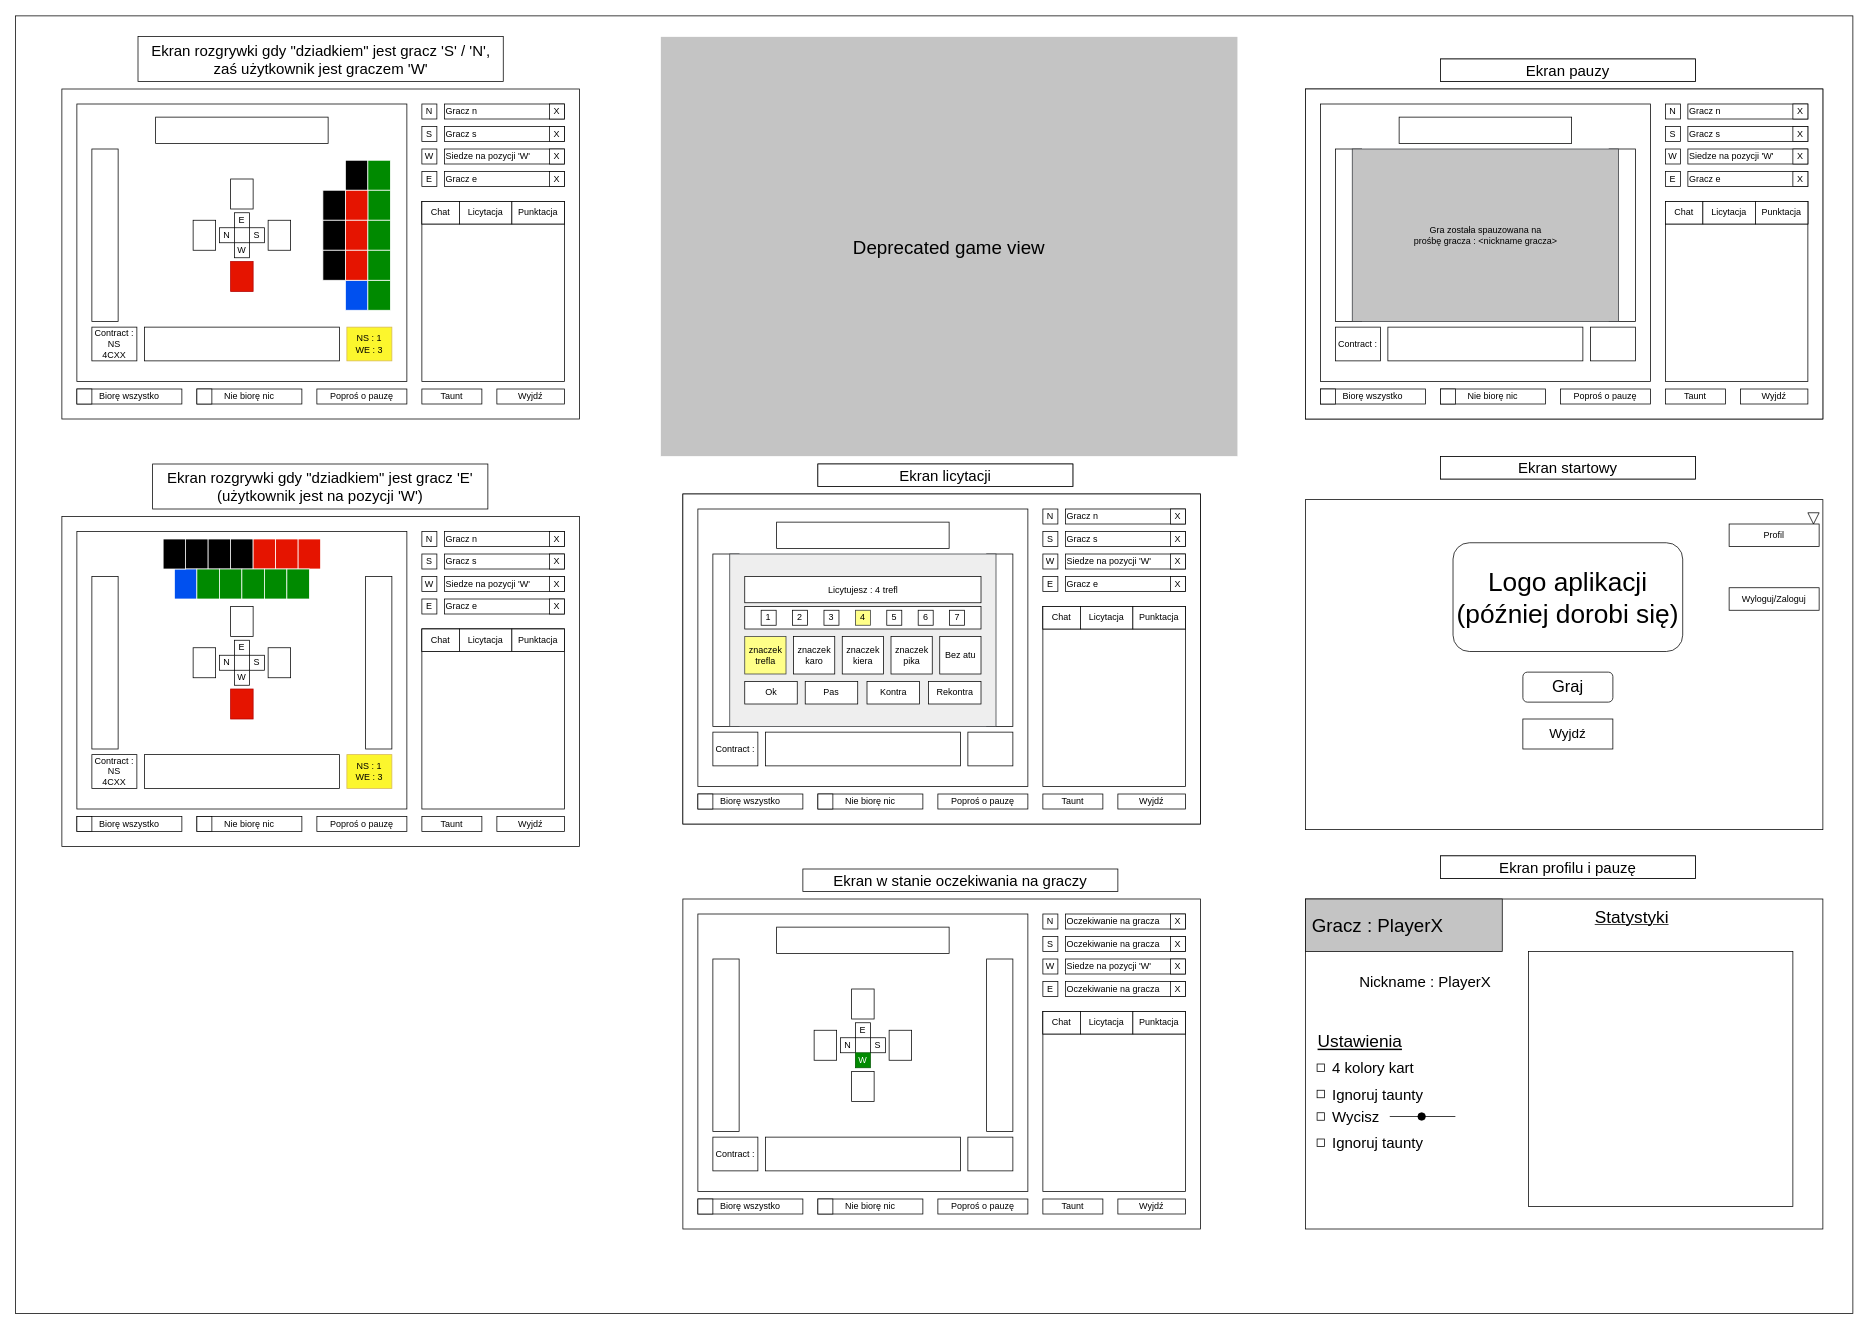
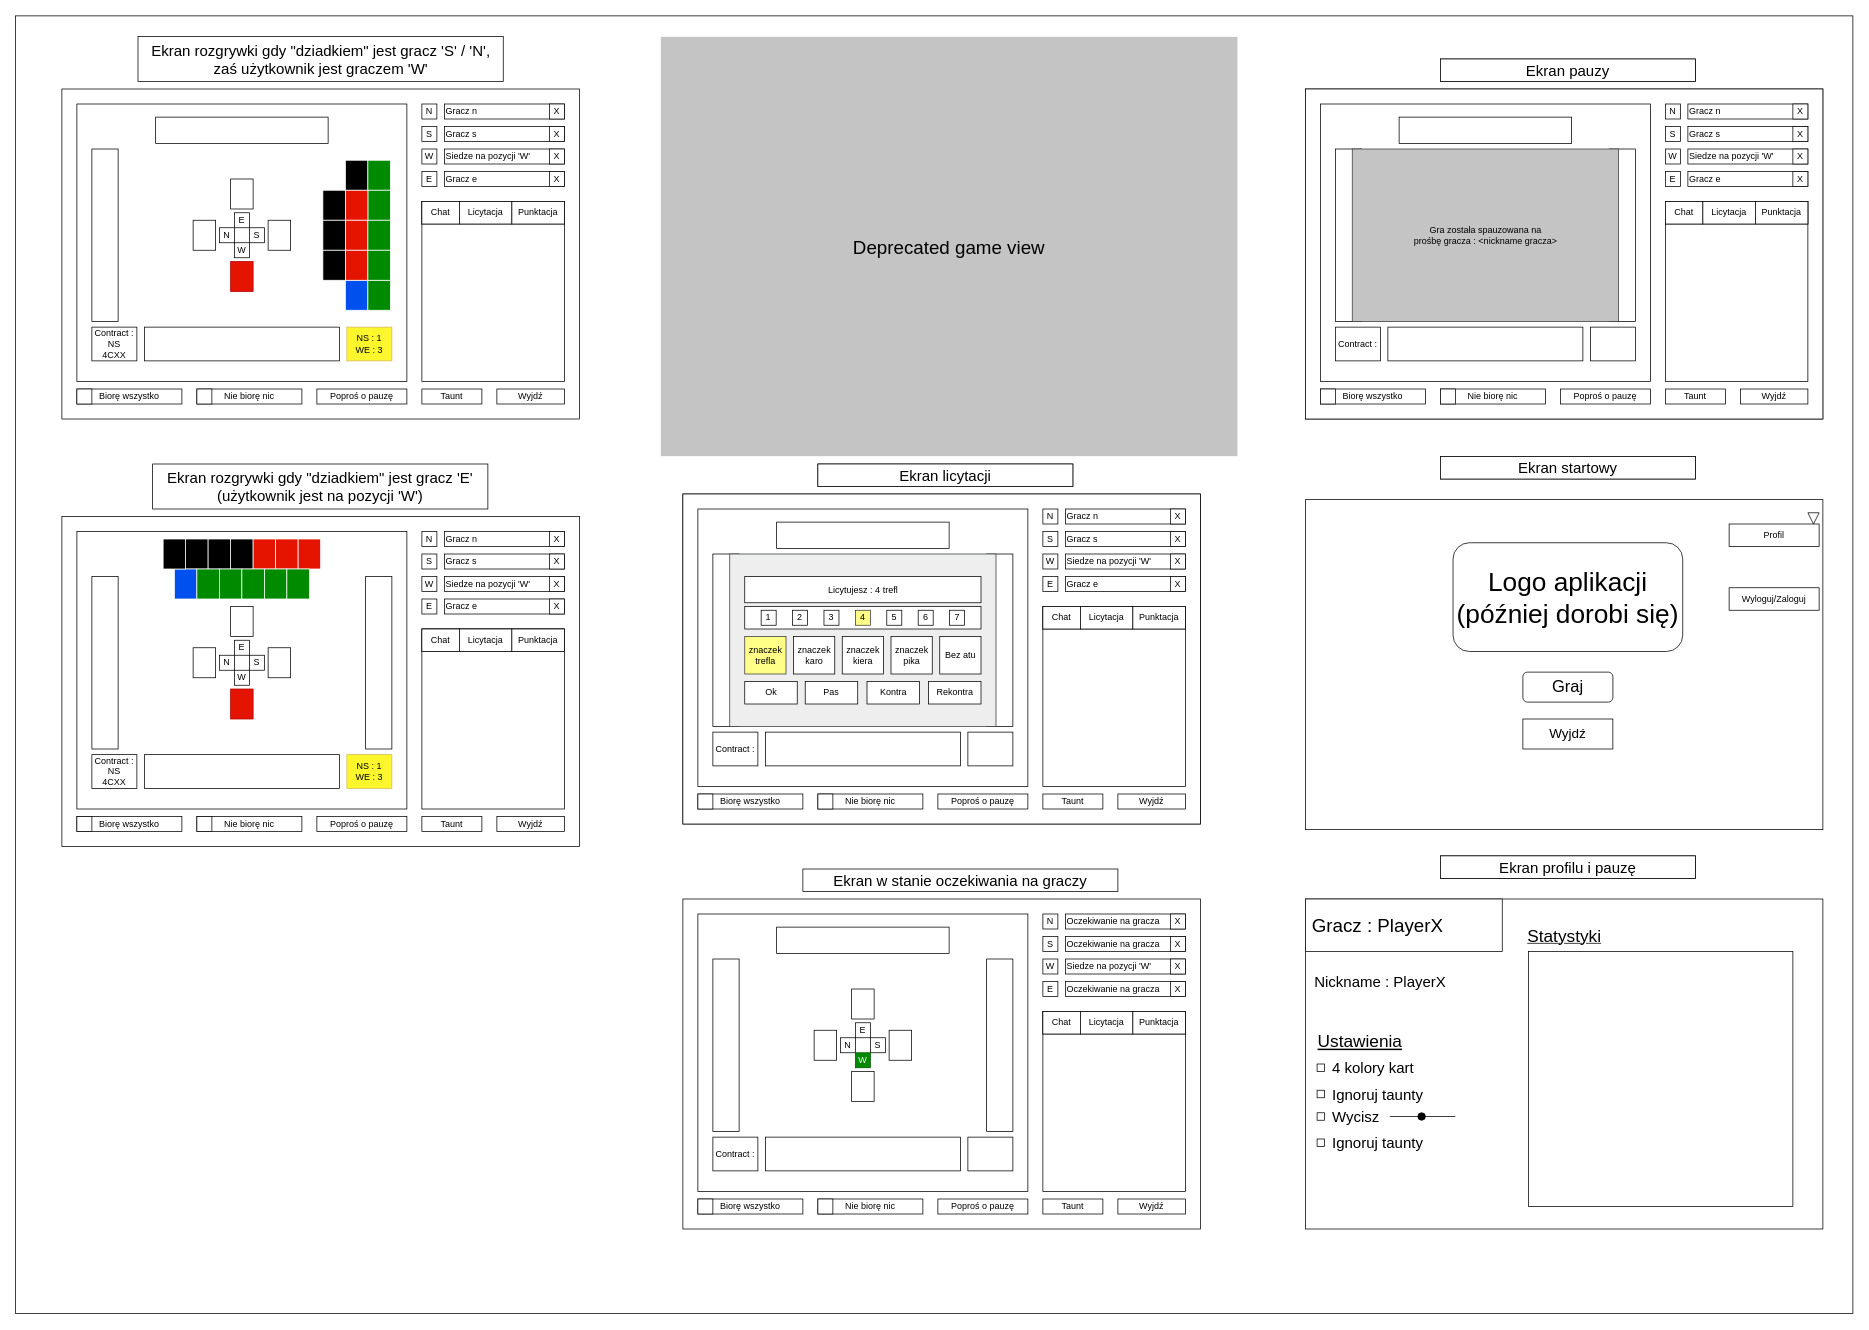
node "Statystyki": moved (1632, 918) -> (1564, 936)
node "Gracz : PlayerX": fillcolor #c4c4c4 -> #ffffff
node "Nickname : PlayerX": moved (1425, 981) -> (1380, 981)
